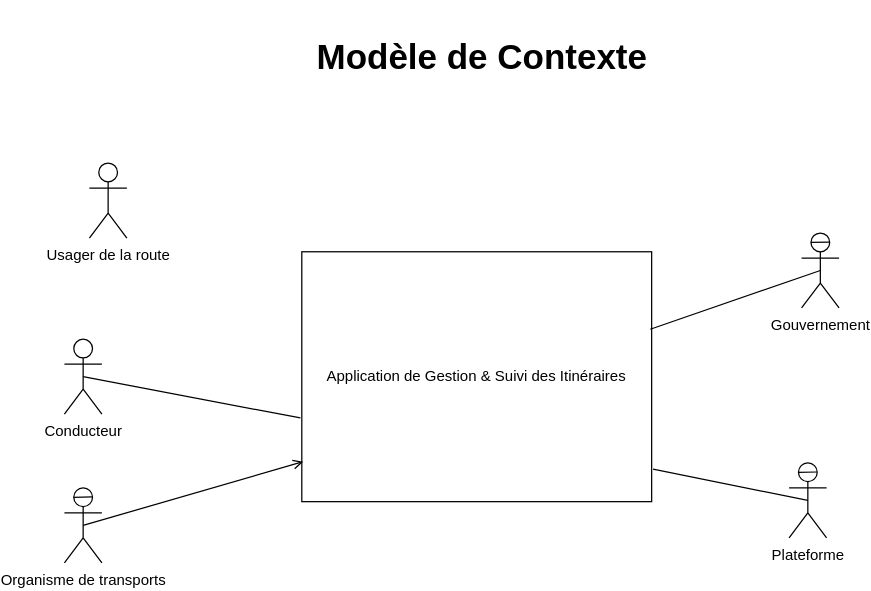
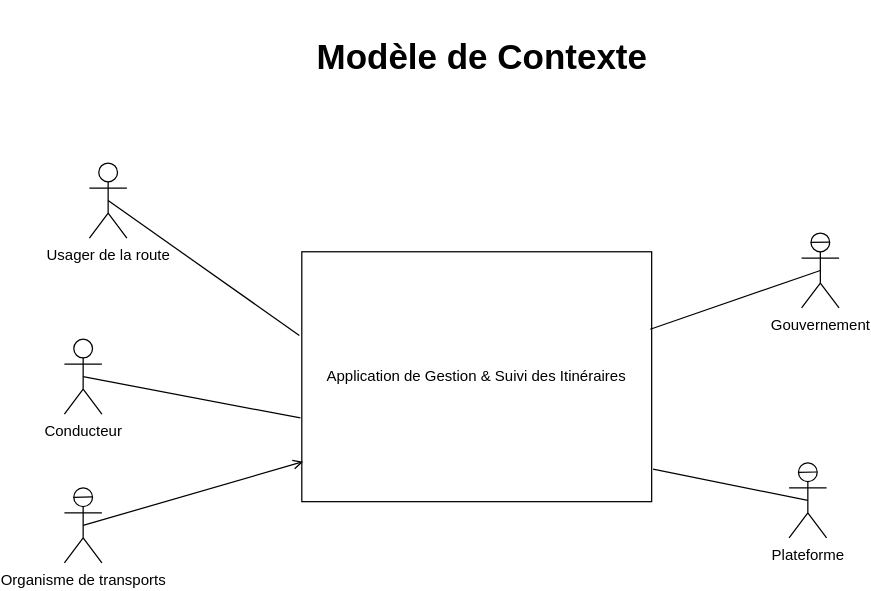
edge "Usager de la route" -- "Application de Gestion & Suivi des Itinéraires": added
